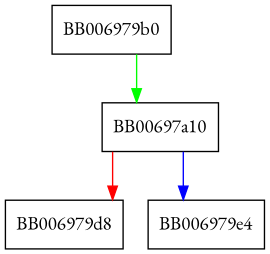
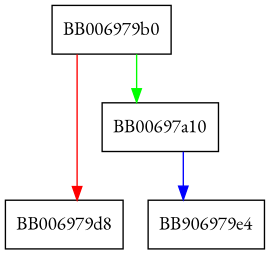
edge "BB00697a10" -> "BB006979d8": now "BB006979b0" -> "BB006979d8"
node "BB006979e4": label "BB006979e4" -> "BB906979e4"
